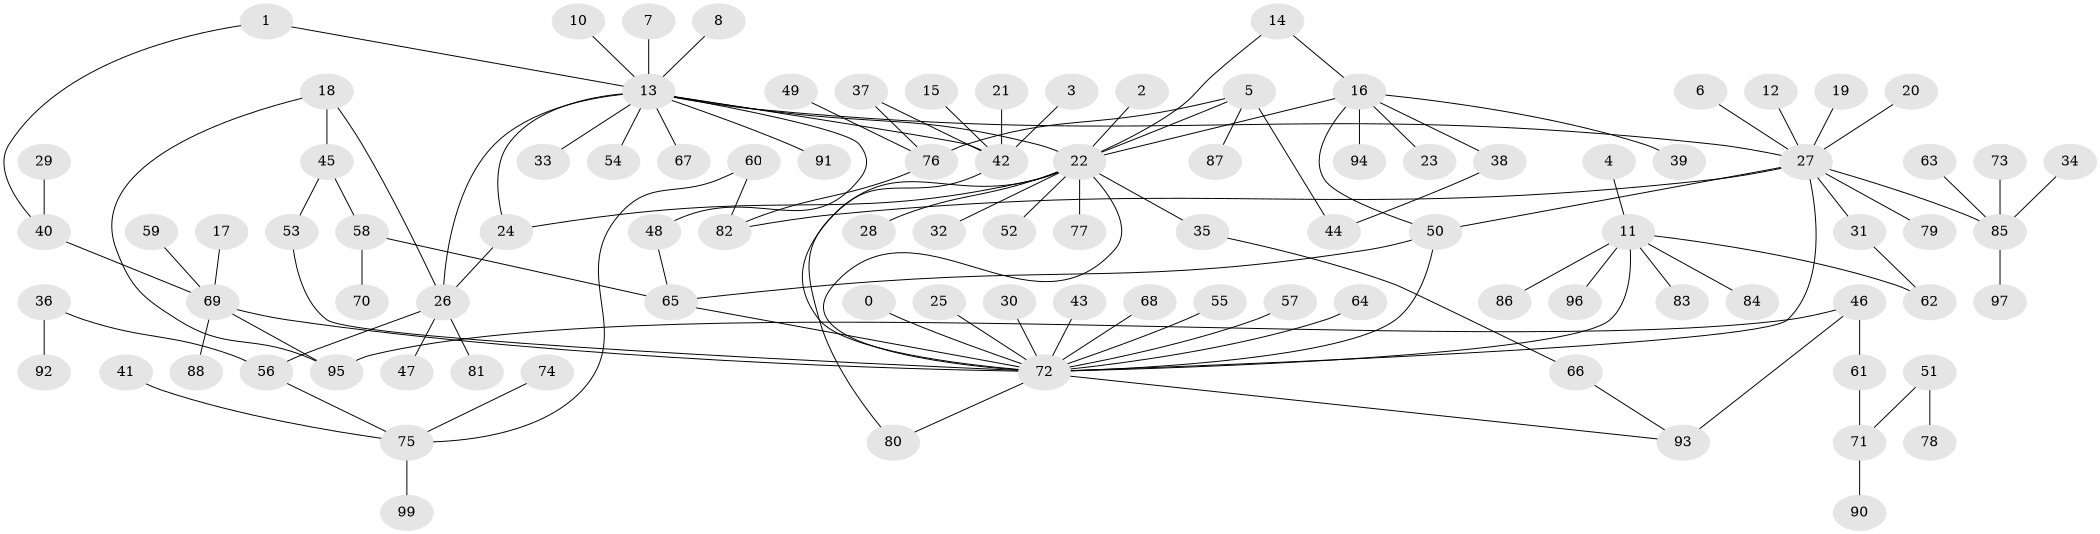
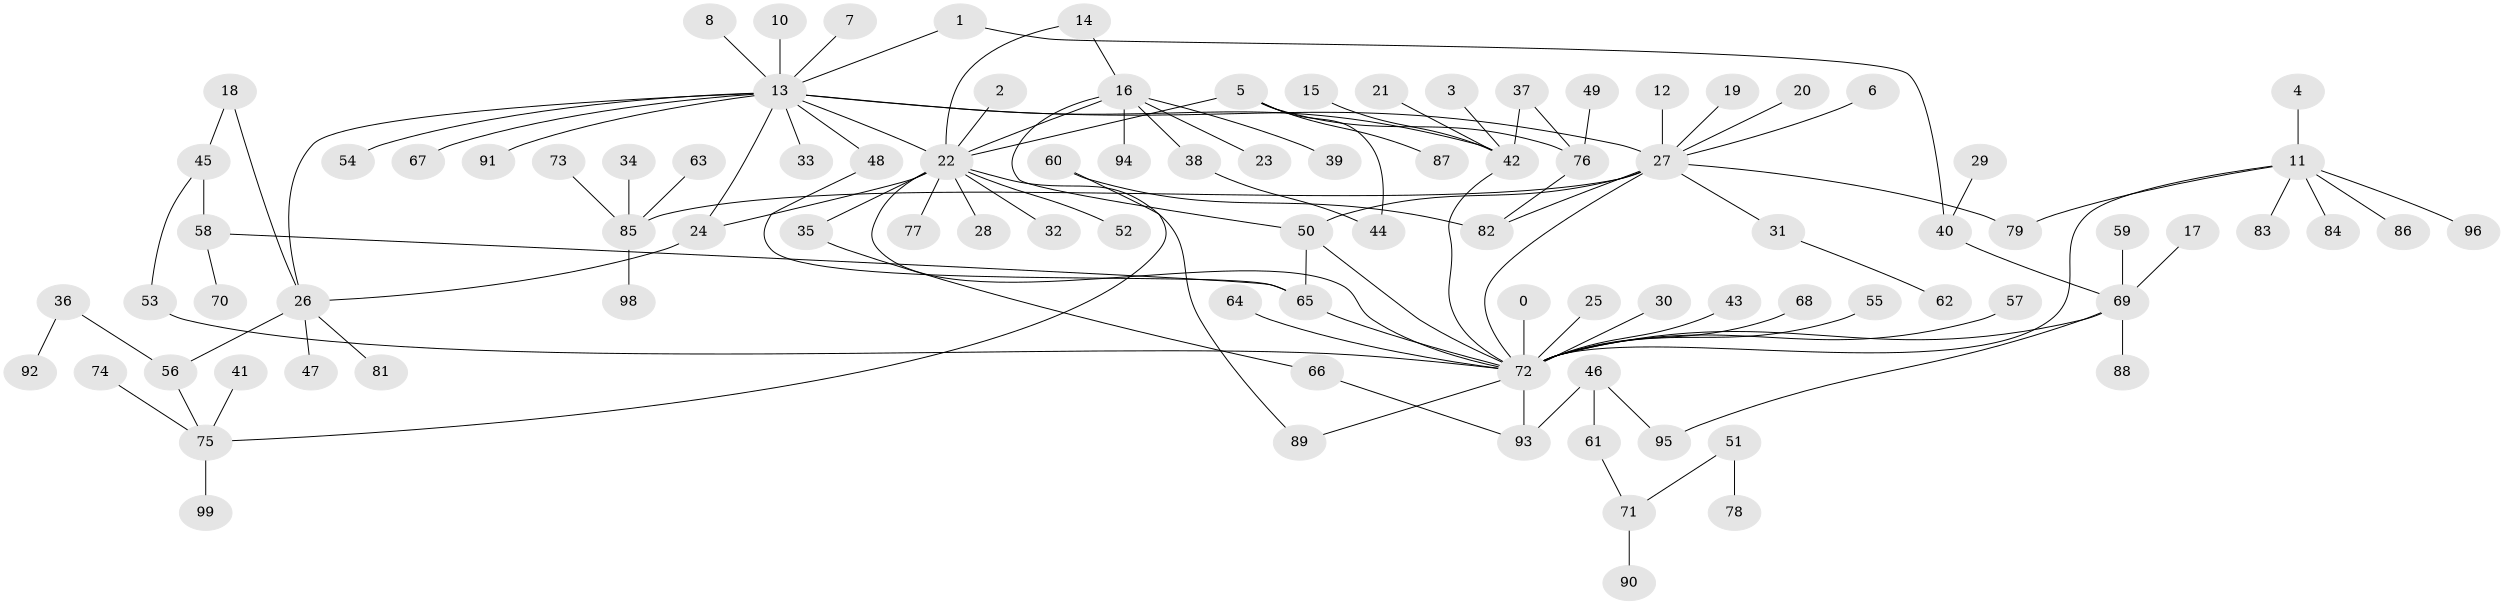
edge "18" -- "95": removed
edge "11" -- "62": now "11" -- "79"
node "97": label "97" -> "98"
node "80": label "80" -> "89"
